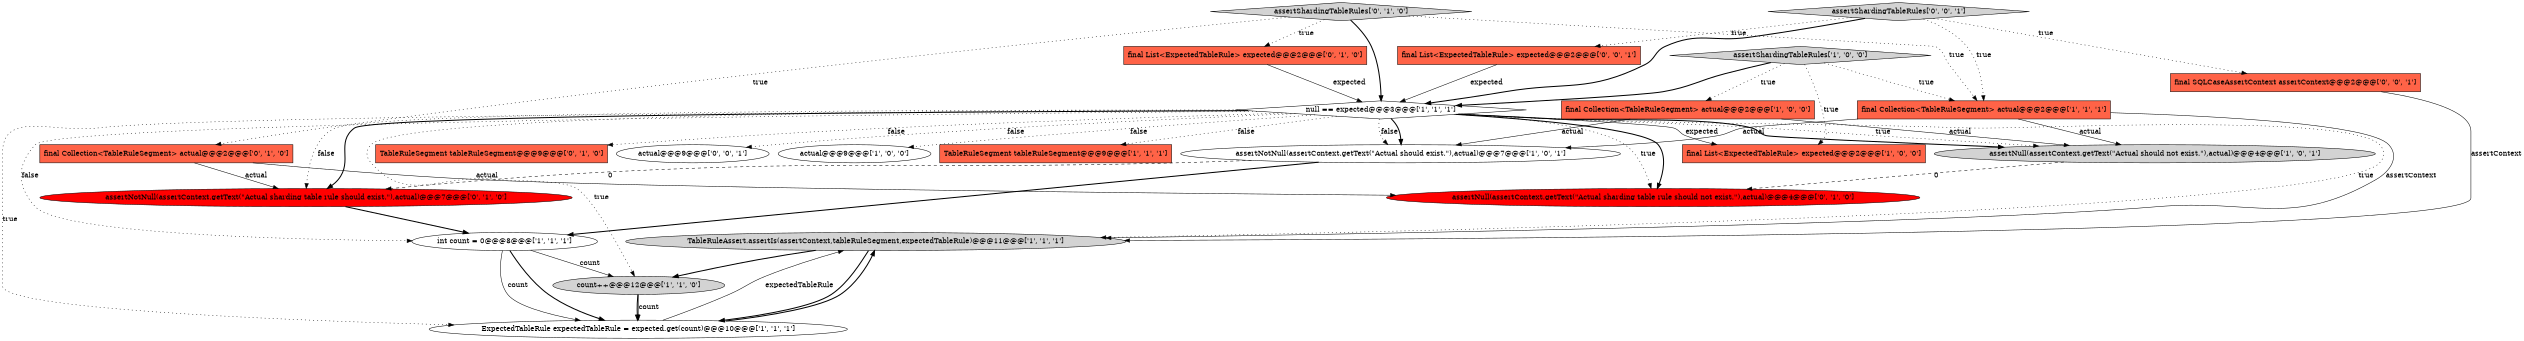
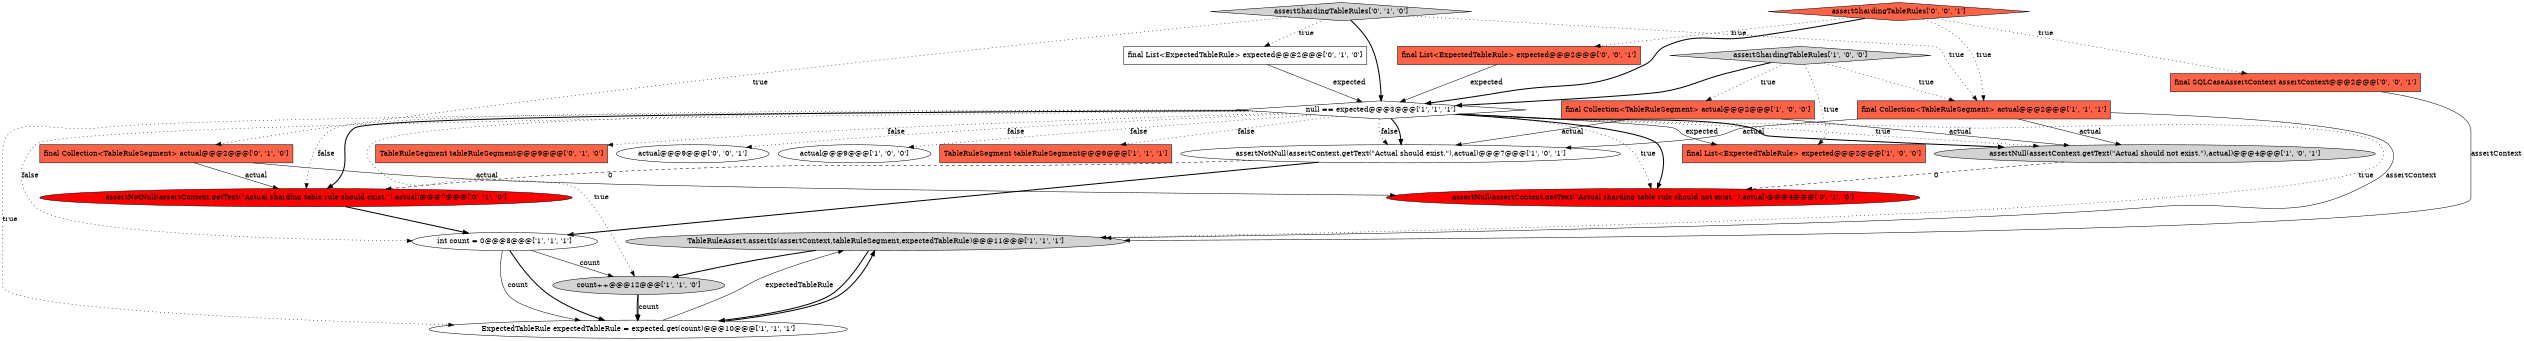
node "assertShardingTableRules['0', '0', '1']": fillcolor lightgray -> tomato
node "final List<ExpectedTableRule> expected@@@2@@@['0', '1', '0']": fillcolor tomato -> white
